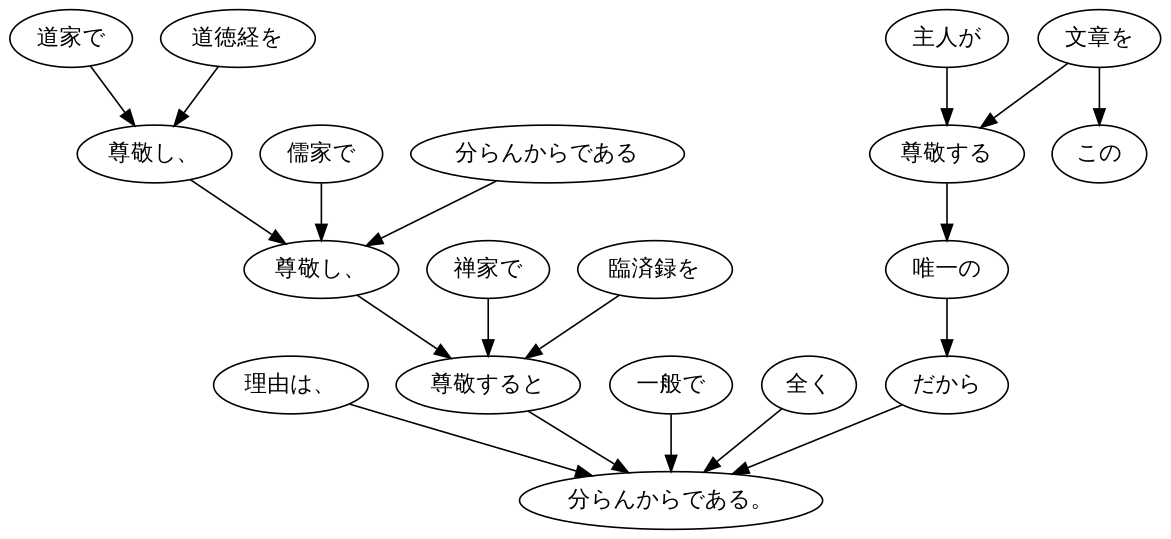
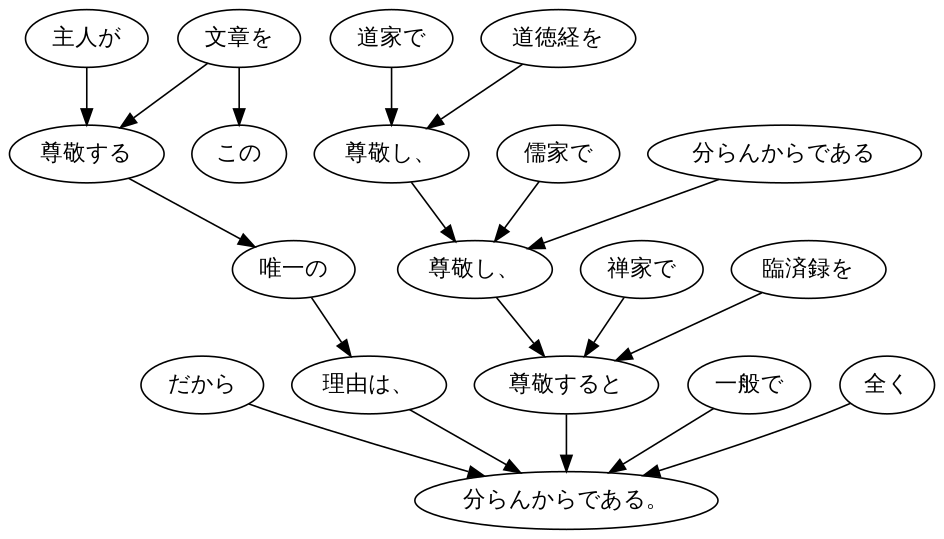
edge "唯一の" -> "だから": now "唯一の" -> "理由は、"
